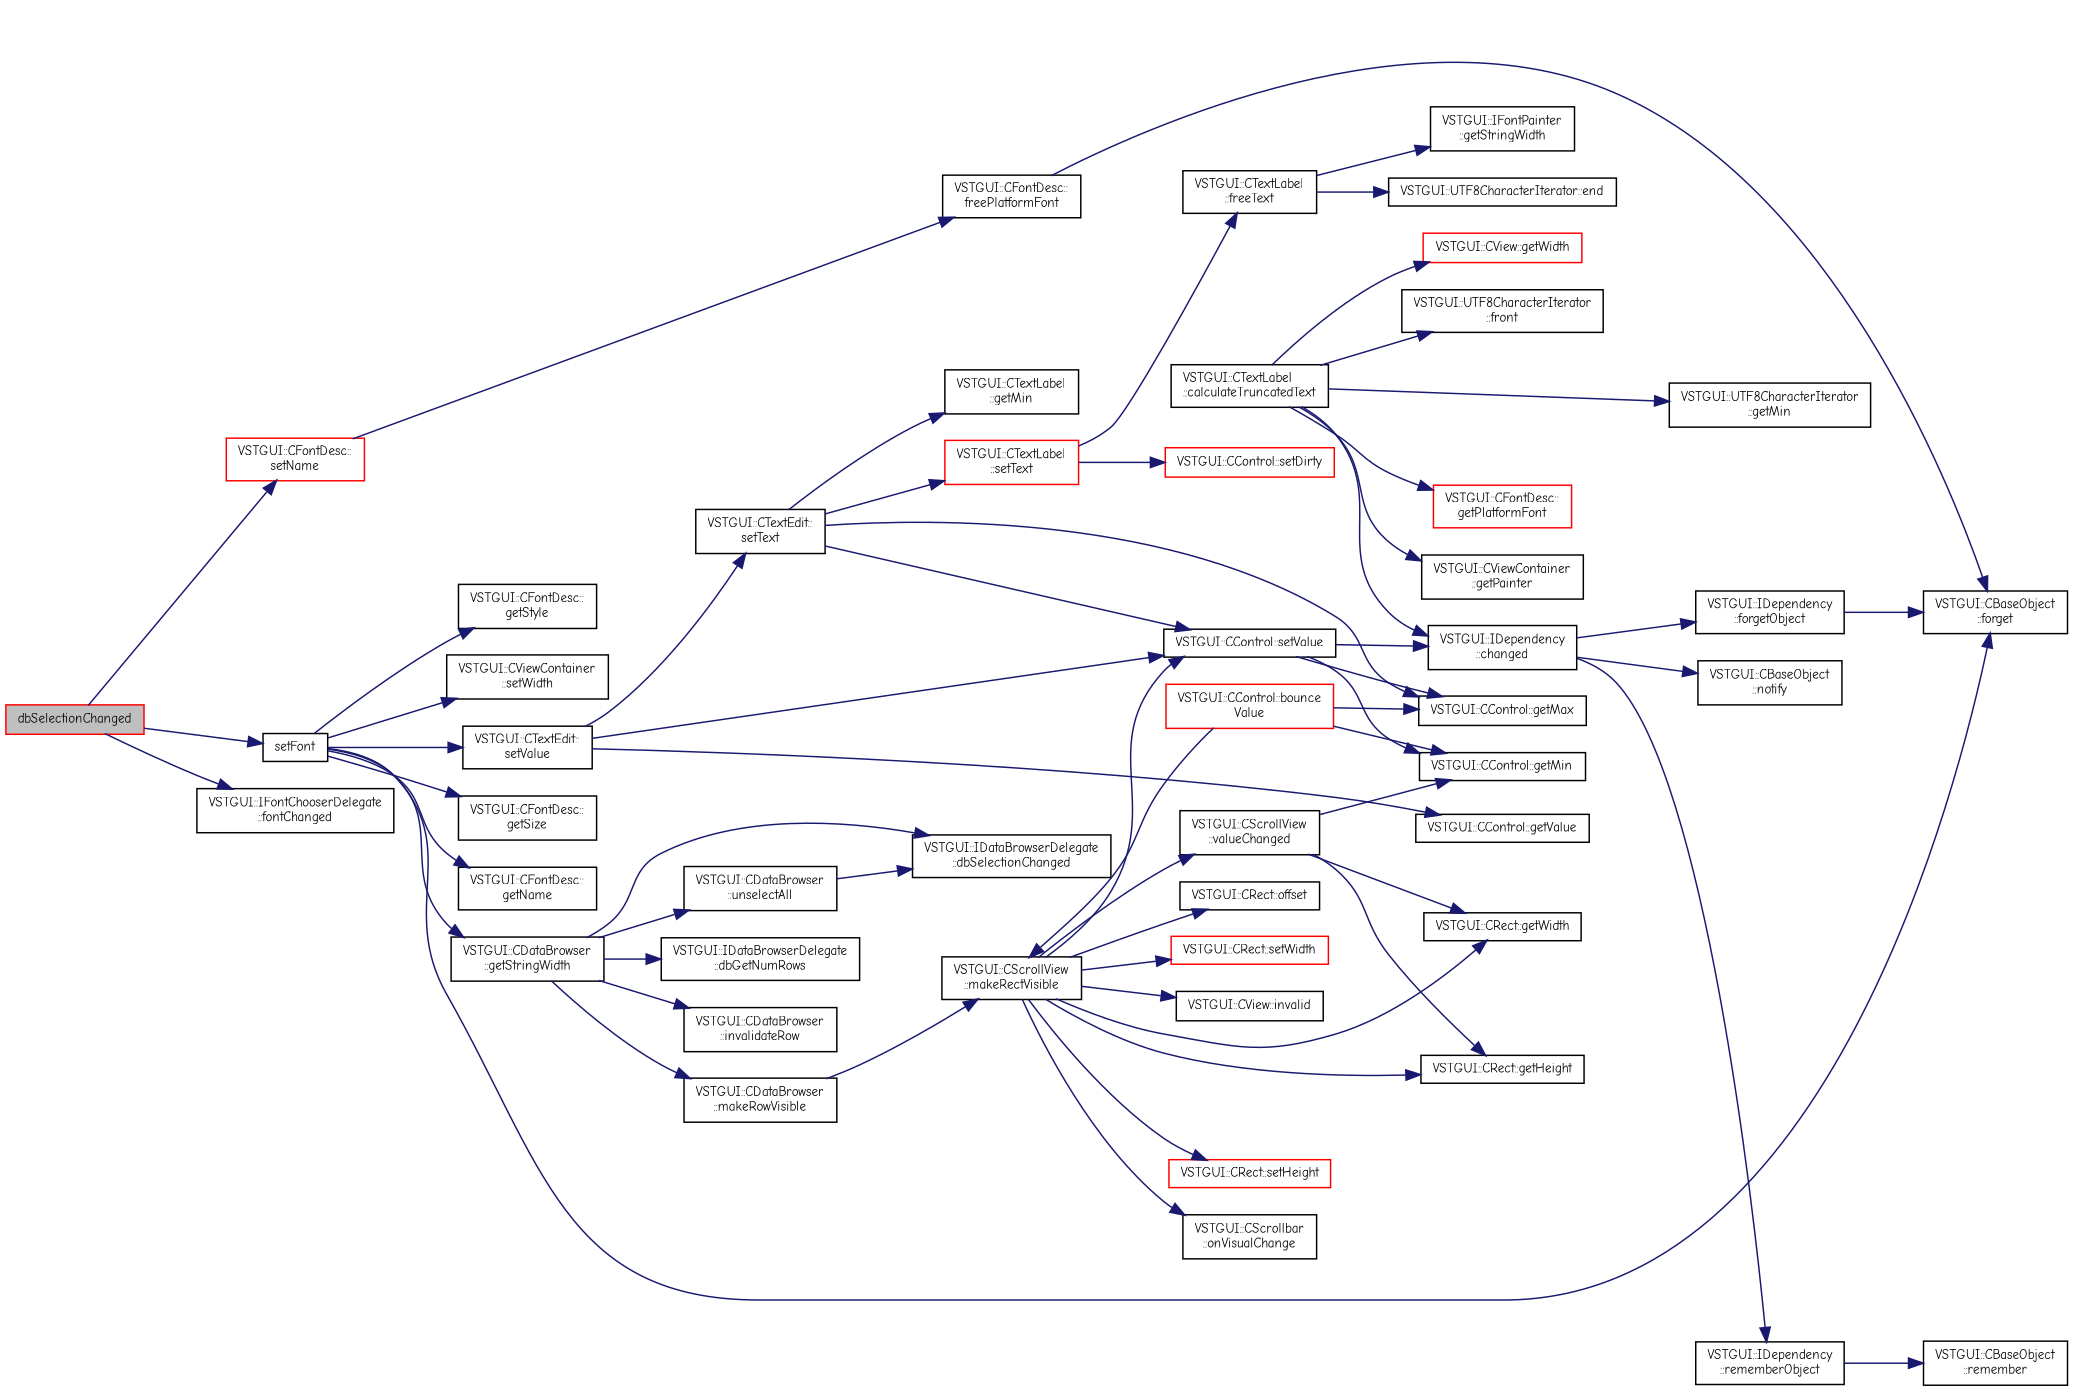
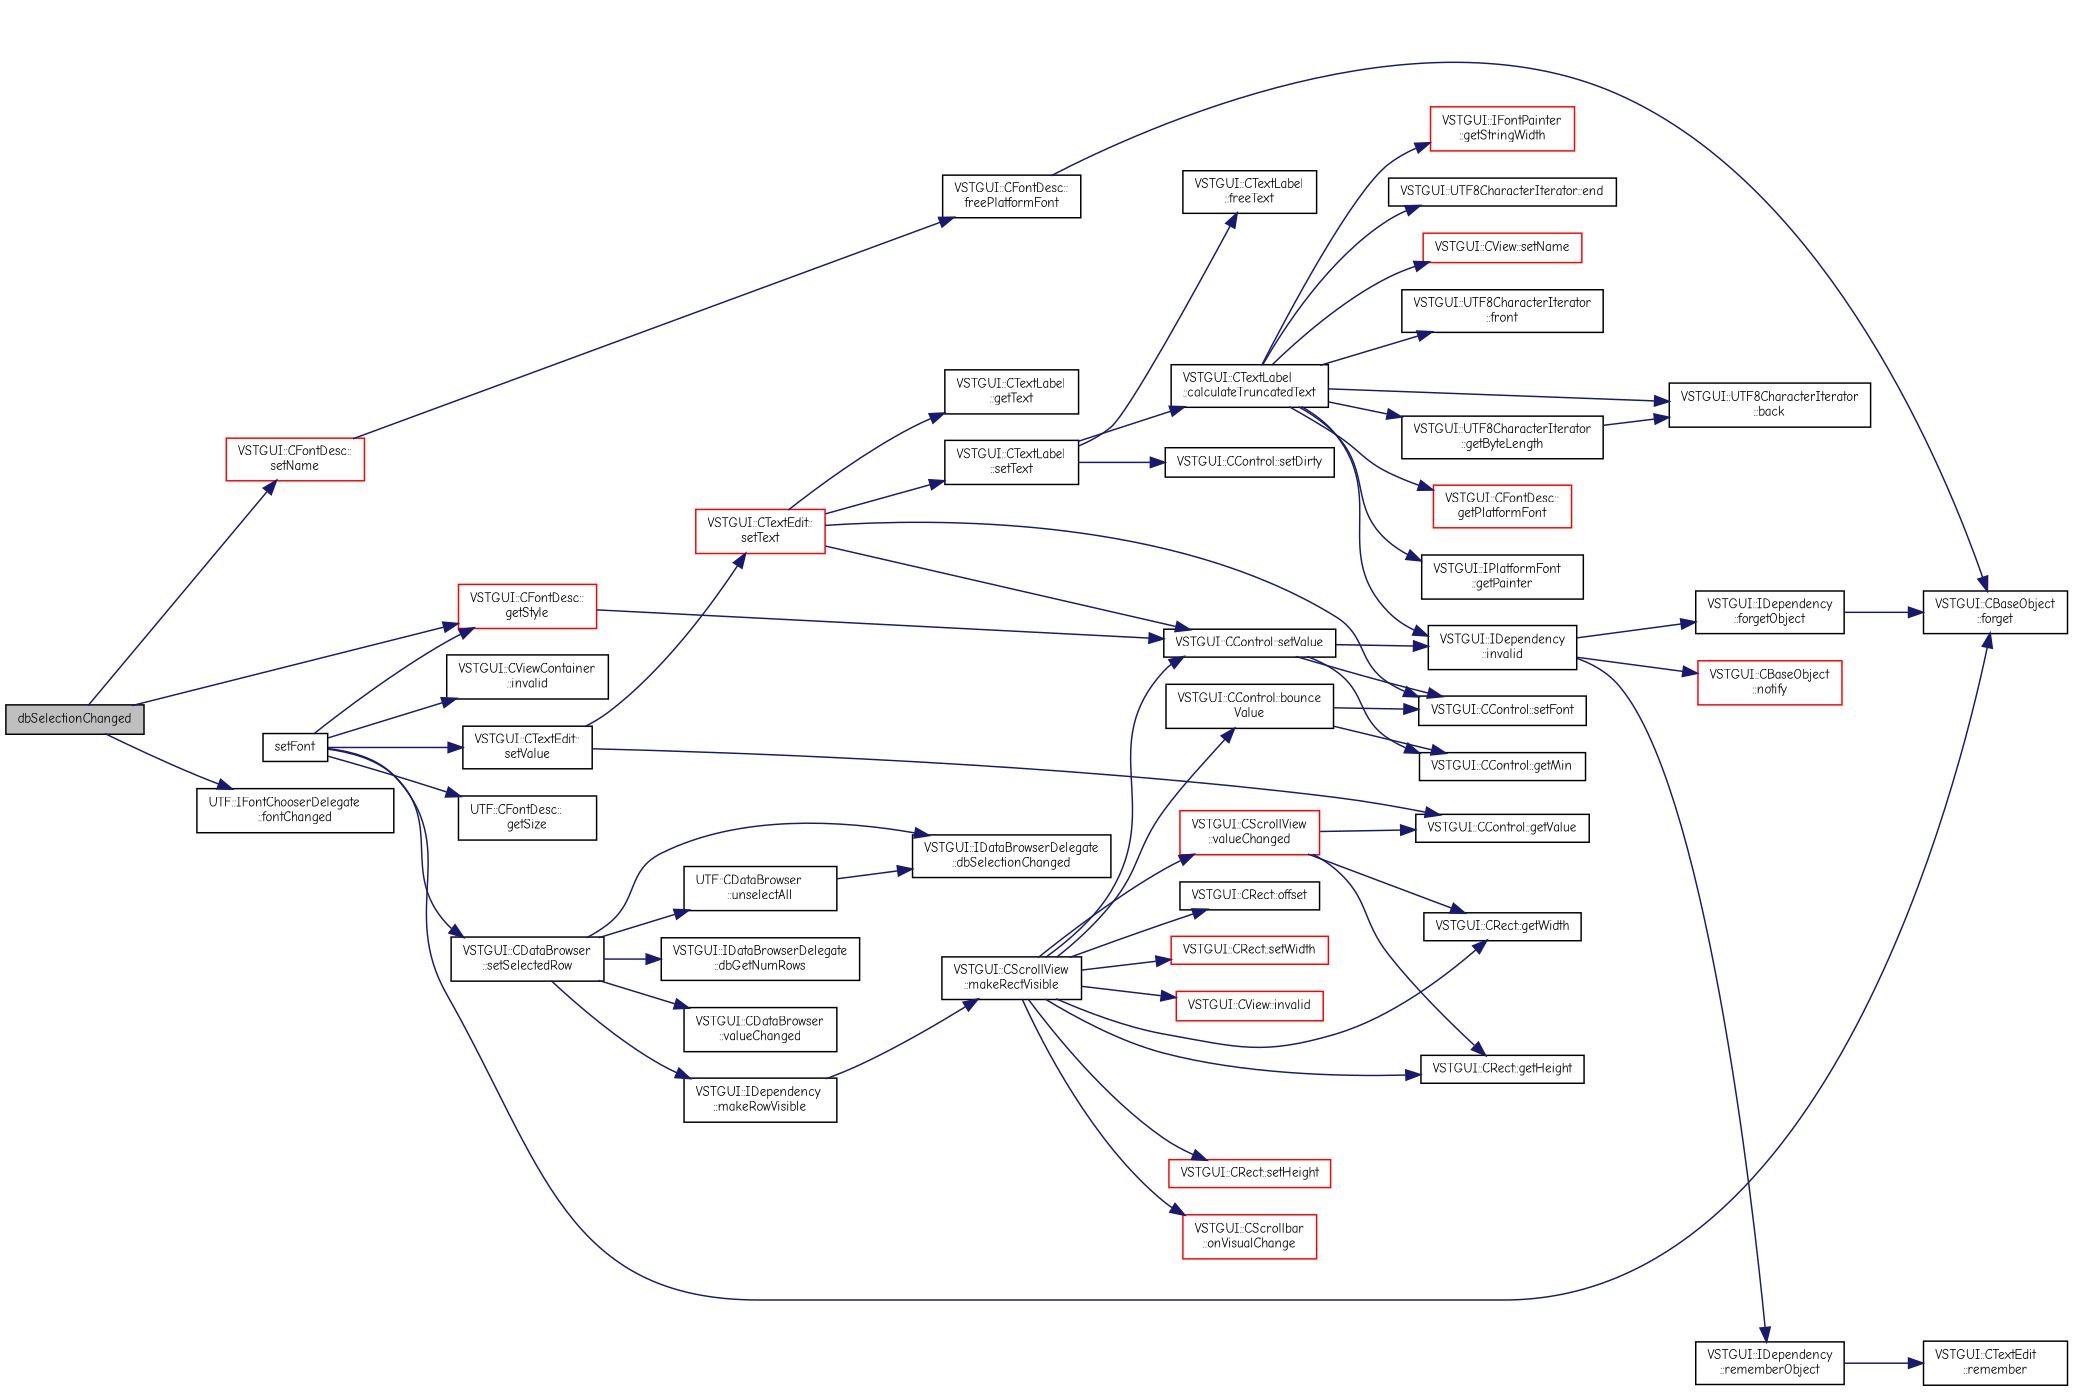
node "VSTGUI::IFontPainter ::getStringWidth": color black -> red
edge "VSTGUI::CTextLabel ::freeText" -> "VSTGUI::IFontPainter ::getStringWidth": now "VSTGUI::CTextLabel ::calculateTruncatedText" -> "VSTGUI::IFontPainter ::getStringWidth"
edge "VSTGUI::CTextLabel ::freeText" -> "VSTGUI::UTF8CharacterIterator::end": now "VSTGUI::CTextLabel ::calculateTruncatedText" -> "VSTGUI::UTF8CharacterIterator::end"
node "VSTGUI::CView::getWidth": label "VSTGUI::CView::getWidth" -> "VSTGUI::CView::setName"
node "VSTGUI::CTextLabel ::getMin": label "VSTGUI::CTextLabel ::getMin" -> "VSTGUI::CTextLabel ::getText"
node "VSTGUI::UTF8CharacterIterator ::getMin": label "VSTGUI::UTF8CharacterIterator ::getMin" -> "VSTGUI::UTF8CharacterIterator ::back"
edge "VSTGUI::CTextLabel ::setText" -> "VSTGUI::CTextLabel ::calculateTruncatedText": added
node "VSTGUI::UTF8CharacterIterator ::getByteLength": added
node "VSTGUI::CTextLabel ::setText": color red -> black
node "VSTGUI::CControl::setDirty": color red -> black
node "VSTGUI::CTextEdit:: setText": color black -> red
node "VSTGUI::CViewContainer ::getPainter": label "VSTGUI::CViewContainer ::getPainter" -> "VSTGUI::IPlatformFont ::getPainter"
node "VSTGUI::CFontDesc:: getStyle": color black -> red
node "VSTGUI::IDependency ::changed": label "VSTGUI::IDependency ::changed" -> "VSTGUI::IDependency ::invalid"
node "VSTGUI::CViewContainer ::setWidth": label "VSTGUI::CViewContainer ::setWidth" -> "VSTGUI::CViewContainer ::invalid"
node "VSTGUI::CBaseObject ::notify": color black -> red
edge "VSTGUI::CTextEdit:: setValue" -> "VSTGUI::CControl::setValue": now "VSTGUI::CFontDesc:: getStyle" -> "VSTGUI::CControl::setValue"
node "VSTGUI::CControl::bounce Value": color red -> black
node "VSTGUI::CControl::getMax": label "VSTGUI::CControl::getMax" -> "VSTGUI::CControl::setFont"
node "dbSelectionChanged": color red -> black
edge "dbSelectionChanged" -> "setFont": now "dbSelectionChanged" -> "VSTGUI::CFontDesc:: getStyle"
edge "VSTGUI::CScrollView ::valueChanged" -> "VSTGUI::CControl::getMin": now "VSTGUI::CScrollView ::valueChanged" -> "VSTGUI::CControl::getValue"
node "VSTGUI::IFontChooserDelegate ::fontChanged": label "VSTGUI::IFontChooserDelegate ::fontChanged" -> "UTF::IFontChooserDelegate ::fontChanged"
node "VSTGUI::CFontDesc:: getSize": label "VSTGUI::CFontDesc:: getSize" -> "UTF::CFontDesc:: getSize"
edge "VSTGUI::CControl::bounce Value" -> "VSTGUI::CScrollView ::makeRectVisible": reversed
node "VSTGUI::CScrollView ::valueChanged": color black -> red
node "VSTGUI::CFontDesc:: getName": removed
node "VSTGUI::CDataBrowser ::unselectAll": label "VSTGUI::CDataBrowser ::unselectAll" -> "UTF::CDataBrowser ::unselectAll"
node "VSTGUI::CDataBrowser ::getStringWidth": label "VSTGUI::CDataBrowser ::getStringWidth" -> "VSTGUI::CDataBrowser ::setSelectedRow"
node "VSTGUI::CView::invalid": color black -> red
node "VSTGUI::CDataBrowser ::invalidateRow": label "VSTGUI::CDataBrowser ::invalidateRow" -> "VSTGUI::CDataBrowser ::valueChanged"
node "VSTGUI::CDataBrowser ::makeRowVisible": label "VSTGUI::CDataBrowser ::makeRowVisible" -> "VSTGUI::IDependency ::makeRowVisible"
node "VSTGUI::CScrollbar ::onVisualChange": color black -> red
node "VSTGUI::CBaseObject ::remember": label "VSTGUI::CBaseObject ::remember" -> "VSTGUI::CTextEdit ::remember"
